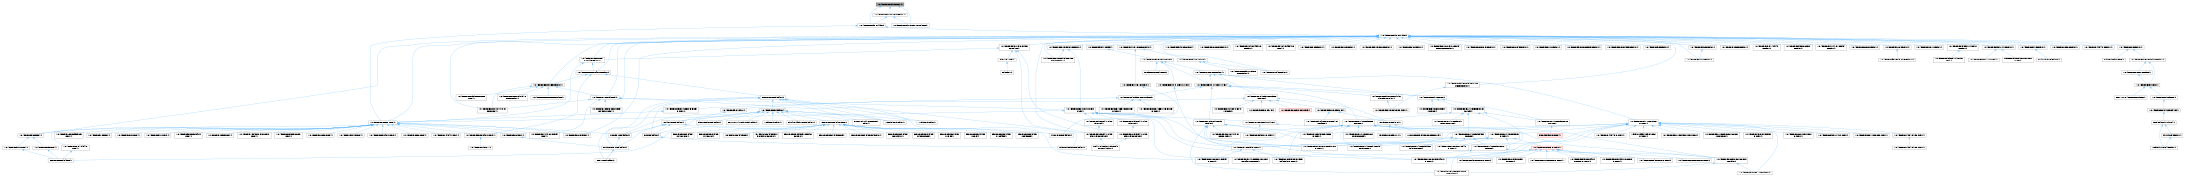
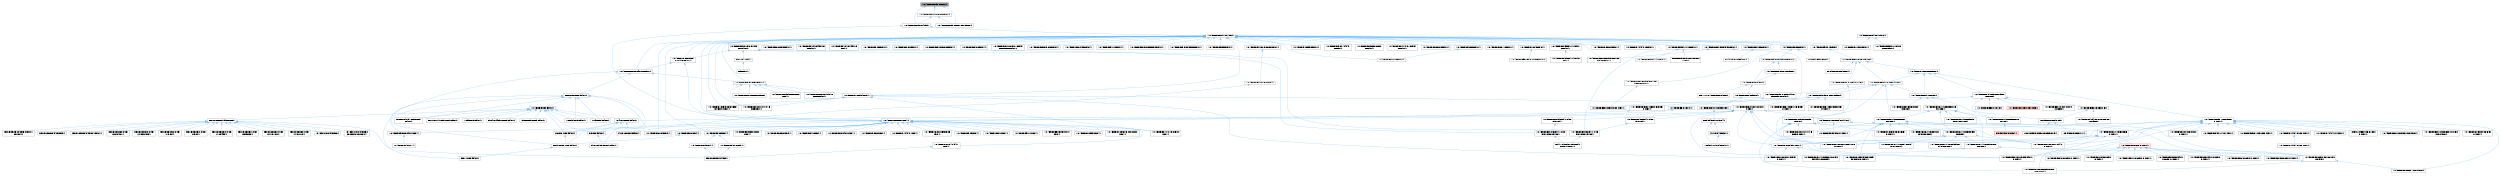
node "IMovieSceneEntityDecorator.h": removed
edge "MovieSceneScalingAnchors.h" -> "MovieSceneTimeWarpDecoration.h": removed
